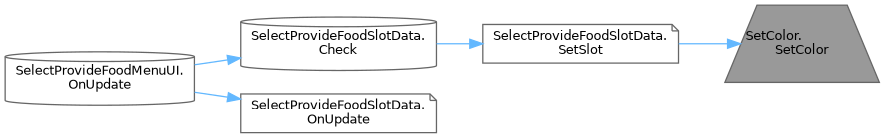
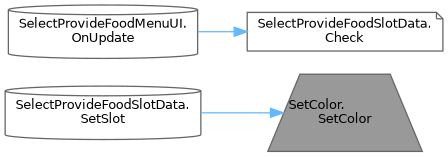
node "SelectProvideFoodSlotData. Check": shape cylinder -> note
edge "SelectProvideFoodSlotData. Check" -> "SelectProvideFoodSlotData. SetSlot": removed
node "SelectProvideFoodSlotData. SetSlot": shape note -> cylinder
node "SelectProvideFoodSlotData. OnUpdate": removed
